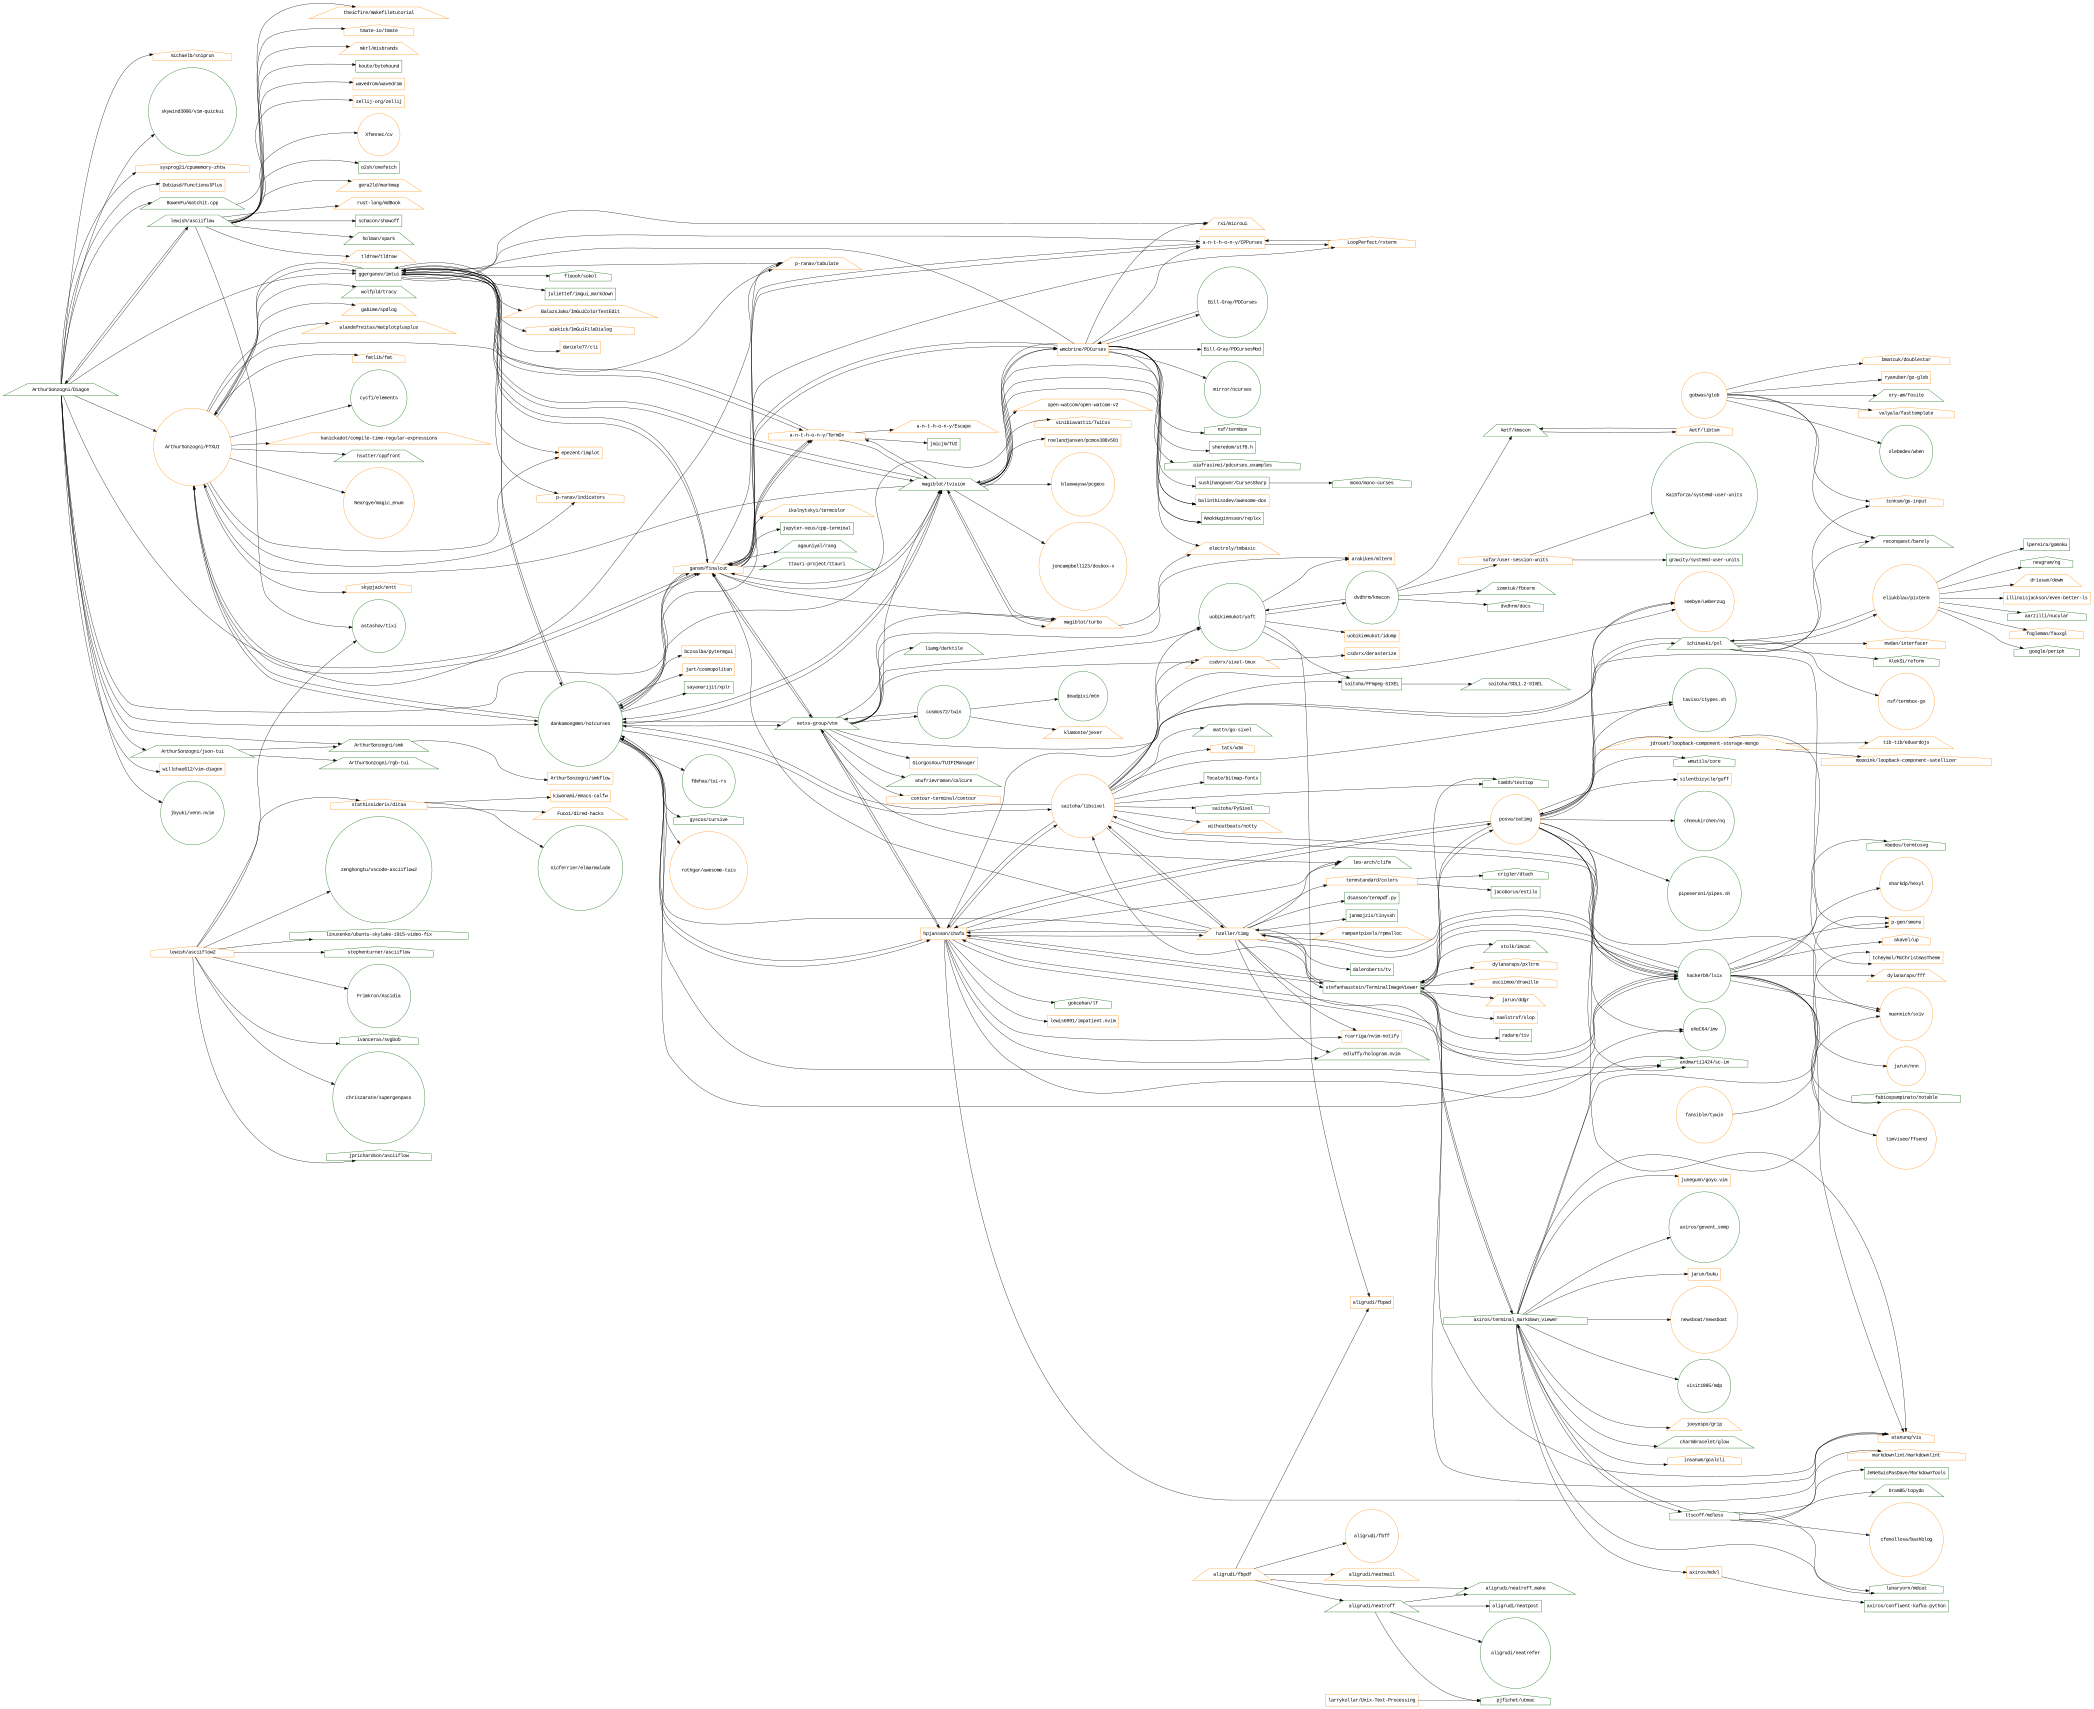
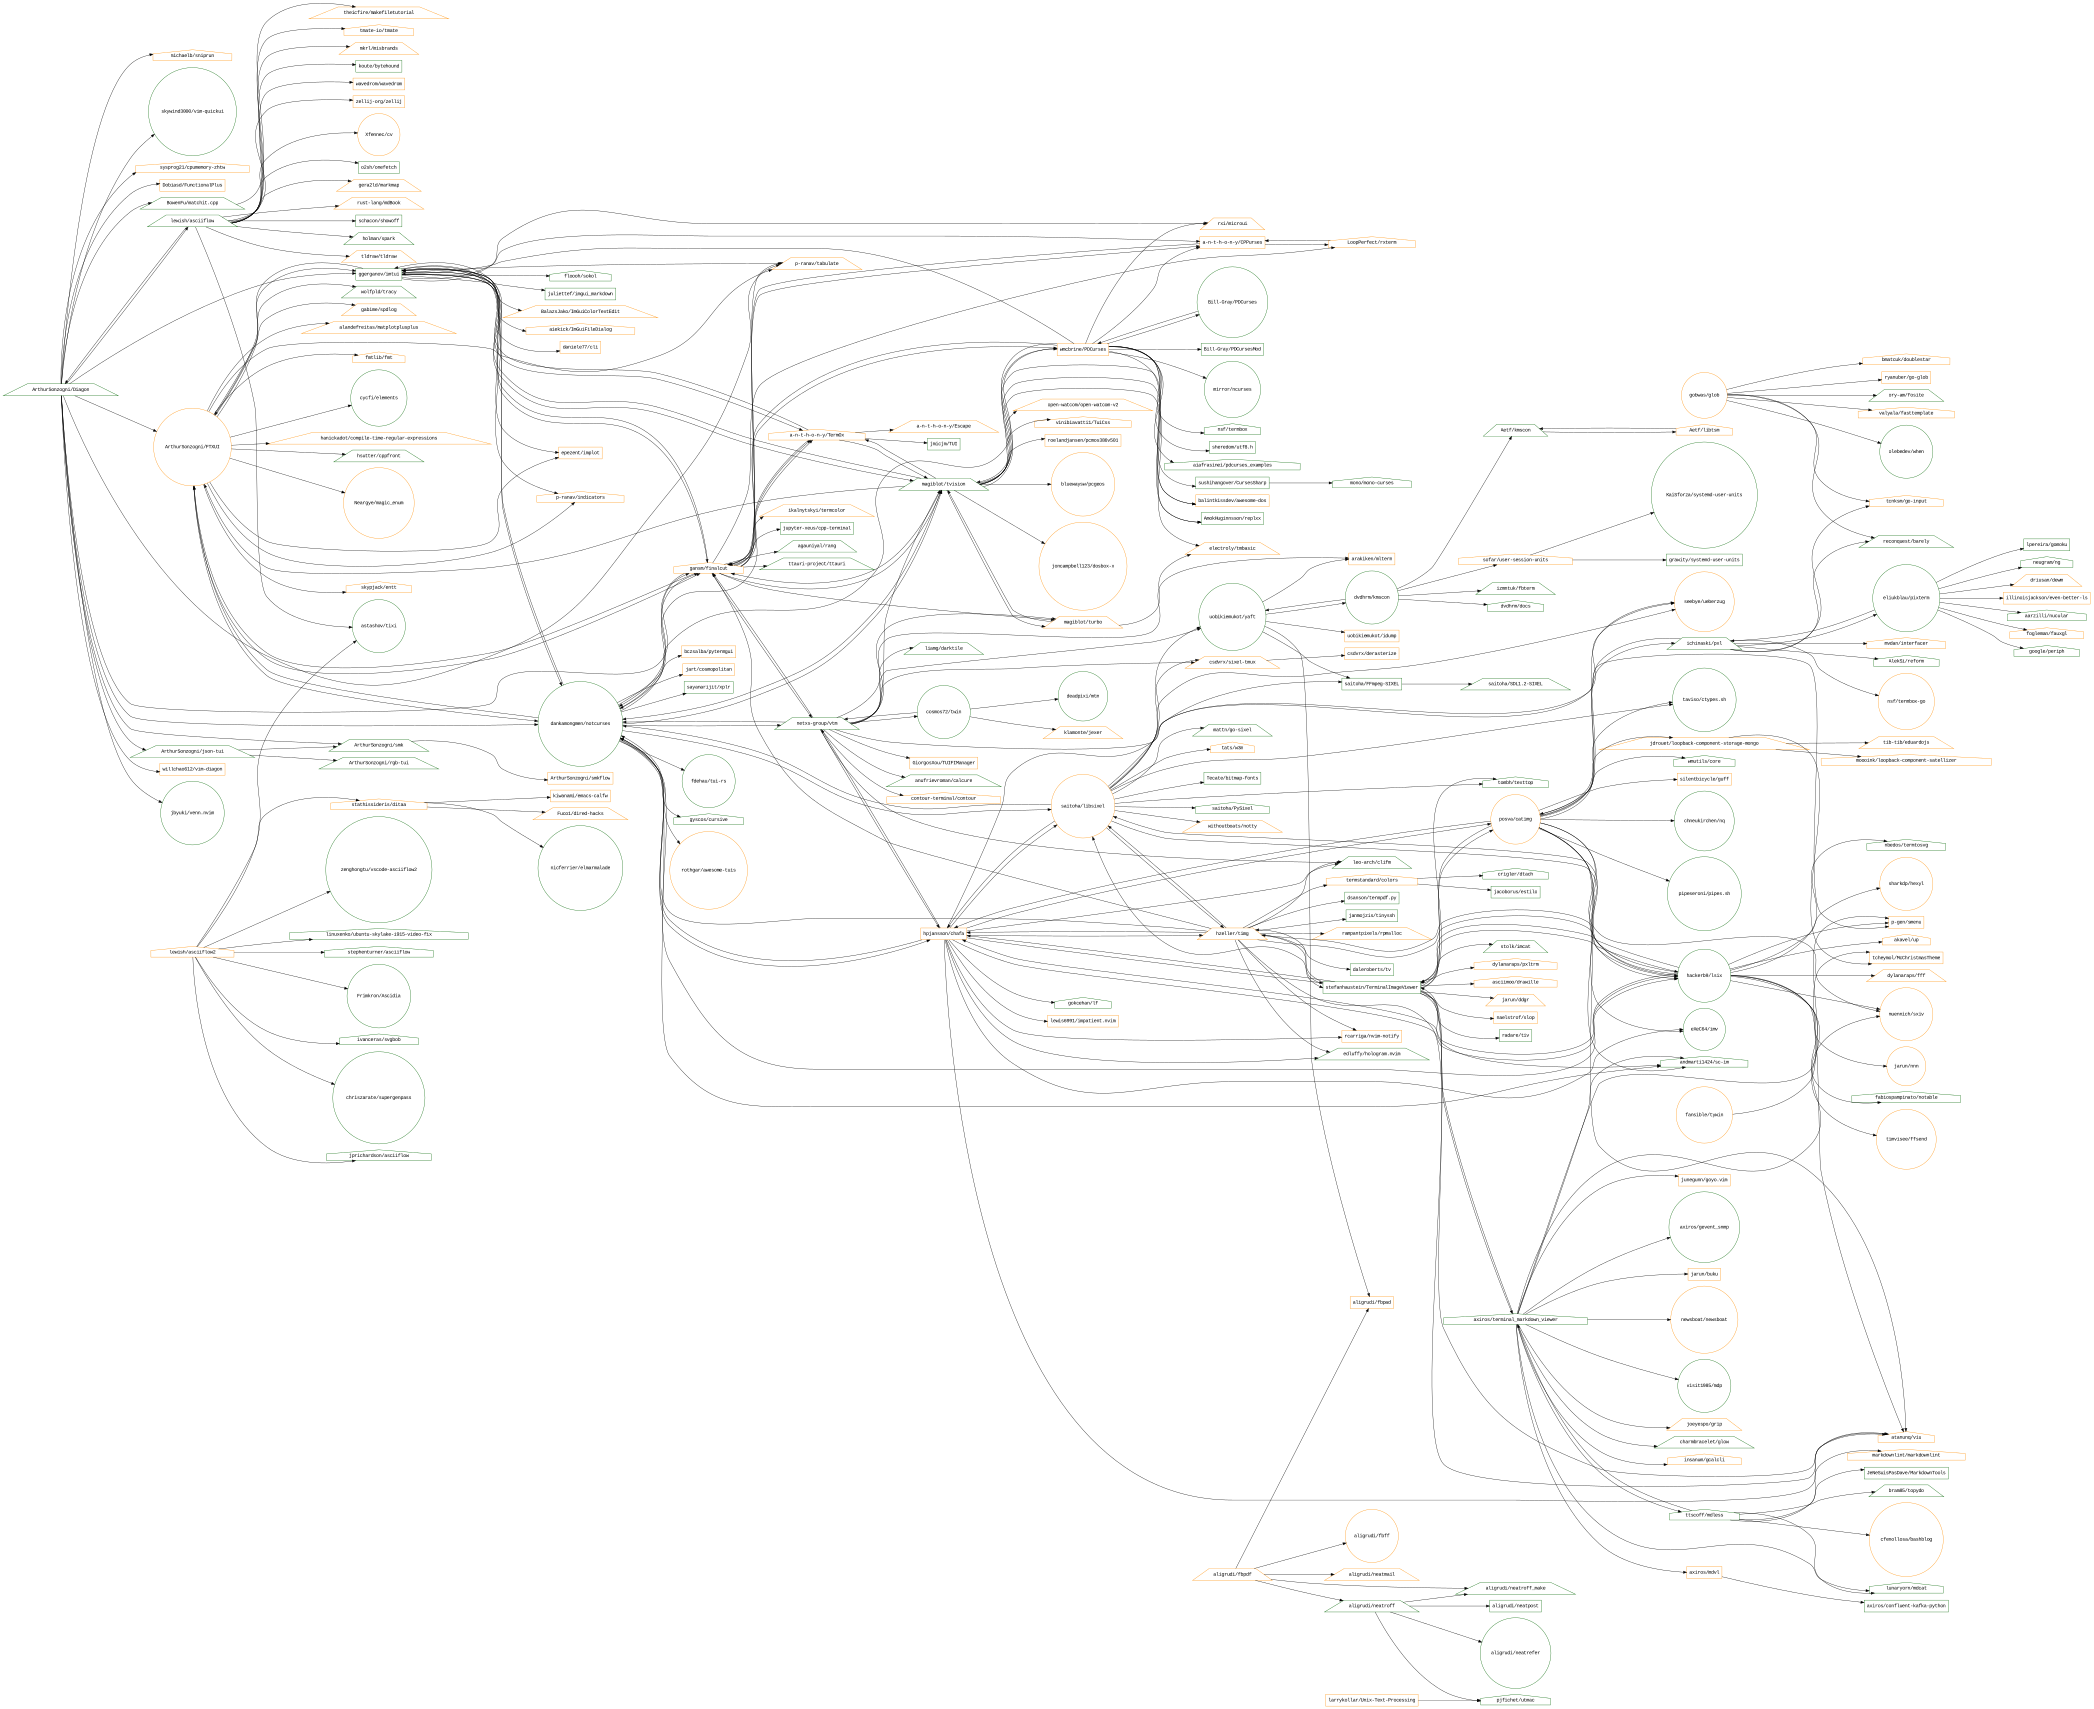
node "eliukblau/pixterm": color darkorange -> darkgreen
